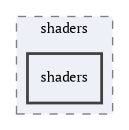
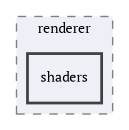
cluster "shaders": label "shaders" -> "renderer"
